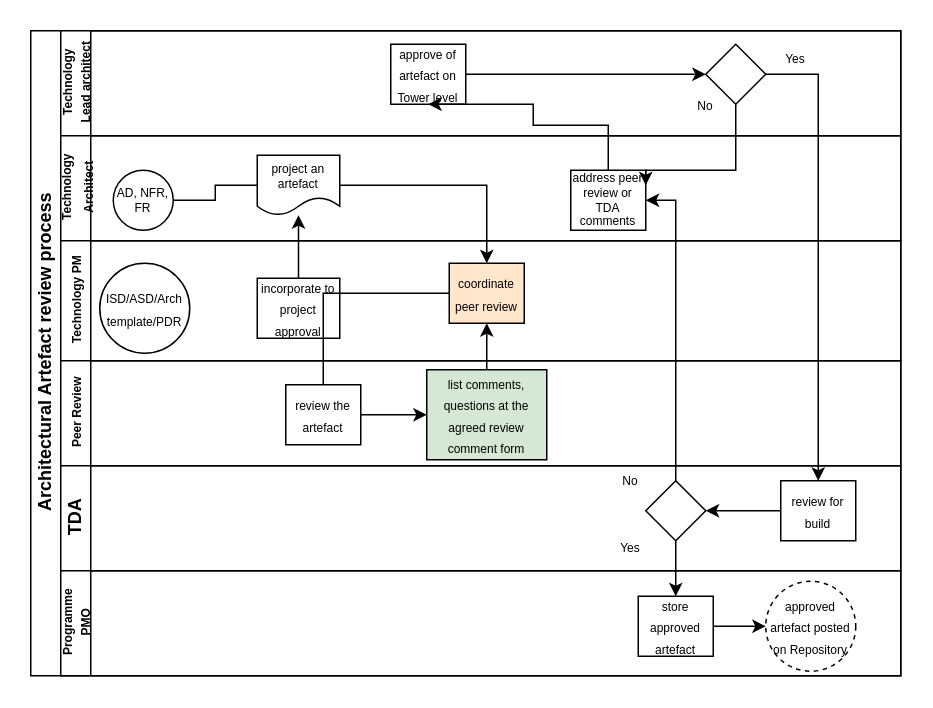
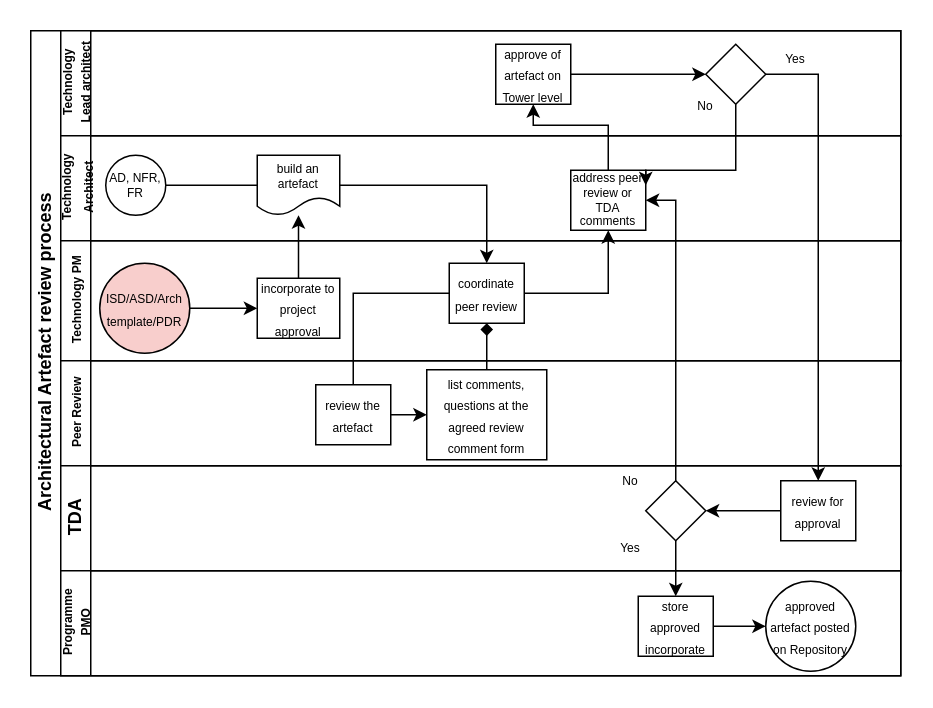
node "approve of artefact on Tower level": moved (428, 74) -> (533, 74)
node "project an artefact": label "project an artefact" -> "build an artefact"
node "AD, NFR, FR": moved (143, 200) -> (136, 185)
node "coordinate peer review": fillcolor #ffe6cc -> #ffffff
edge "coordinate peer review" -> "address peer review or TDA comments": added
node "ISD/ASD/Arch template/PDR": fillcolor #ffffff -> #f8cecc
edge "ISD/ASD/Arch template/PDR" -> "incorporate to project approval": added
edge "list comments, questions at the agreed review comment form" -> "coordinate peer review": arrowhead classic -> diamond
node "review the artefact": moved (323, 415) -> (353, 415)
node "list comments, questions at the agreed review comment form": fillcolor #d5e8d4 -> #ffffff
node "review for build": label "review for build" -> "review for approval"
node "store approved artefact": label "store approved artefact" -> "store approved incorporate"
node "approved artefact posted on Repository": style dashed -> solid
